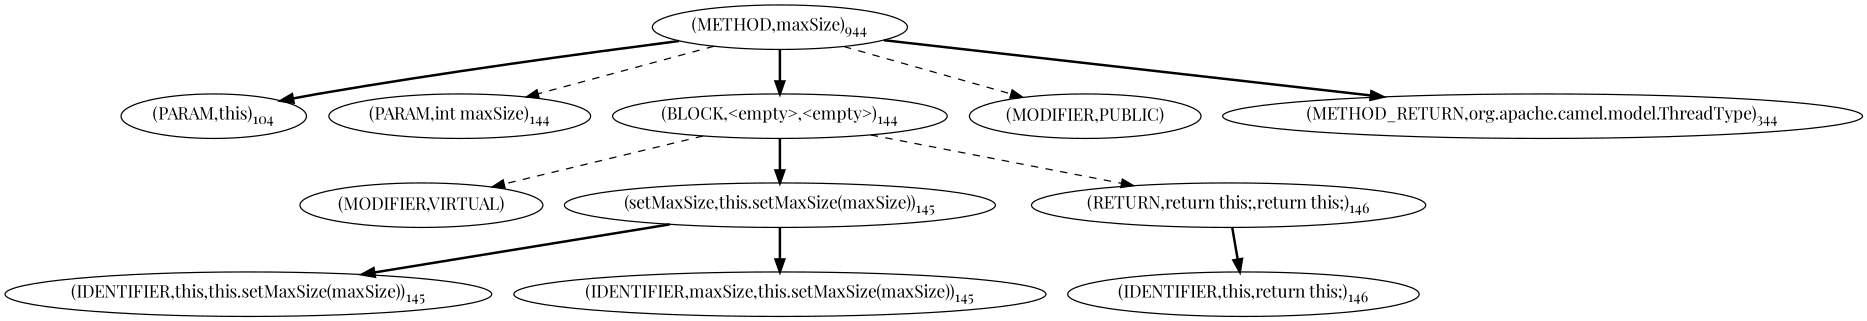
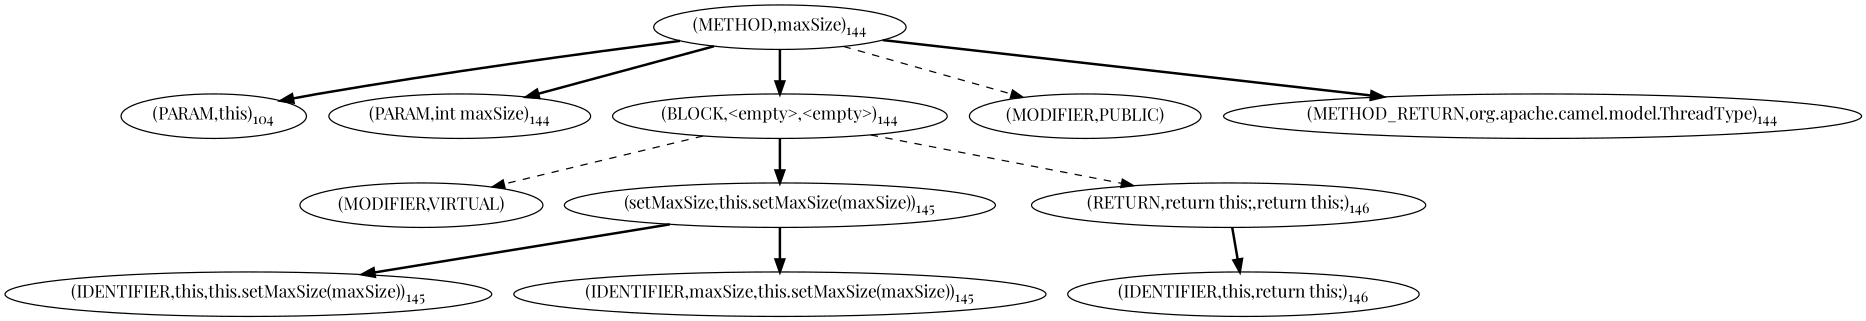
node "(METHOD,maxSize)": text "944" -> "144"
edge "(METHOD,maxSize)" -> "(PARAM,int maxSize)": style dashed -> bold
node "(METHOD_RETURN,org.apache.camel.model.ThreadType)": text "344" -> "144"
